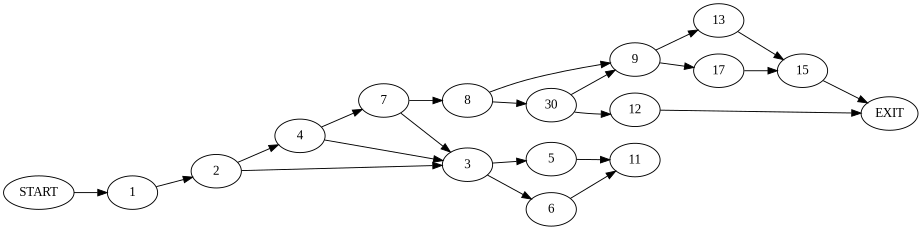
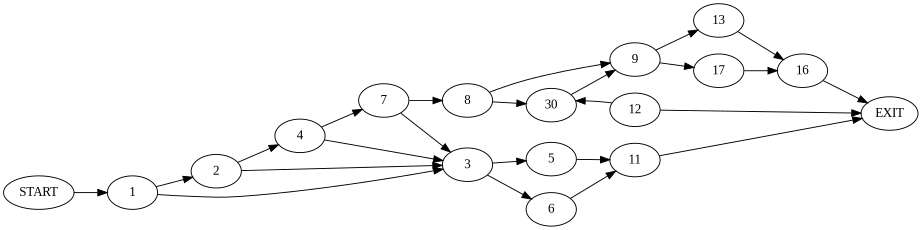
node "15": label "15" -> "16"
edge "30" -> "12": reversed
edge "11" -> "EXIT": added
edge "1" -> "3": added
